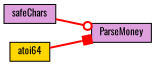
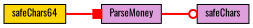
edge "safeChars" -> "ParseMoney": reversed
node "atoi64": label "atoi64" -> "safeChars64"
